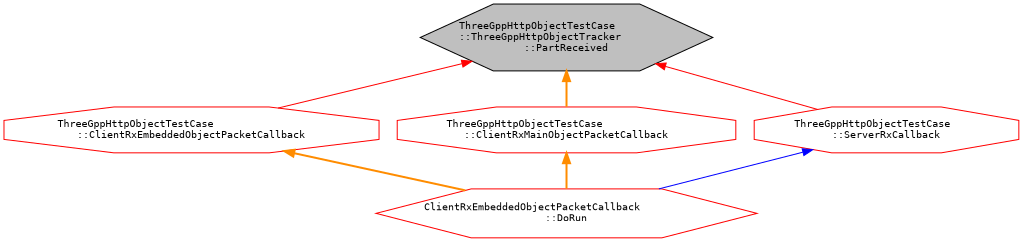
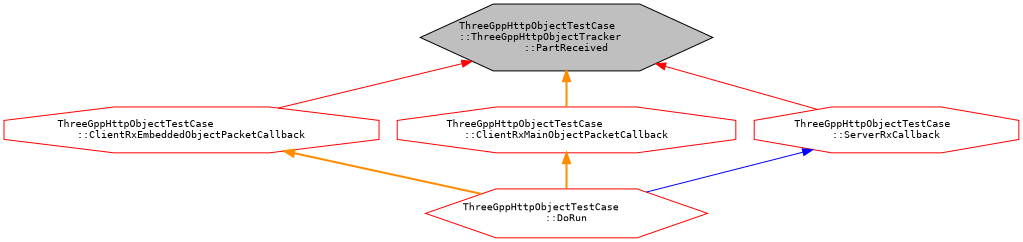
node "ClientRxEmbeddedObjectPacketCallback ::DoRun": label "ClientRxEmbeddedObjectPacketCallback ::DoRun" -> "ThreeGppHttpObjectTestCase ::DoRun"
